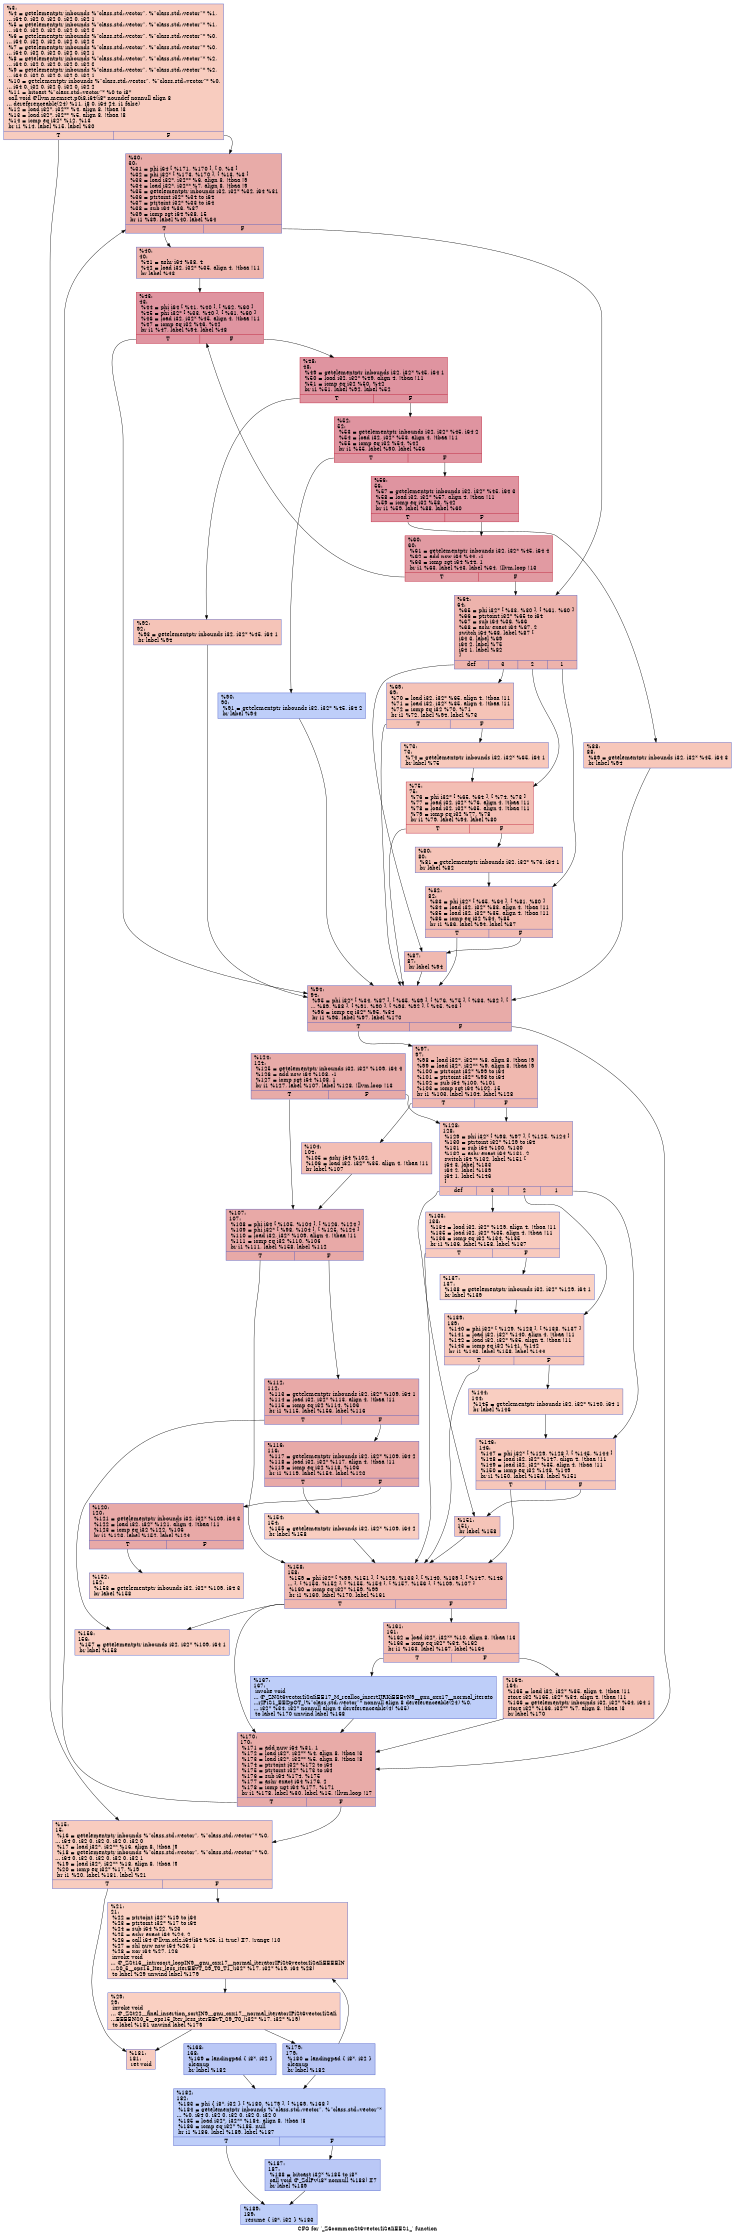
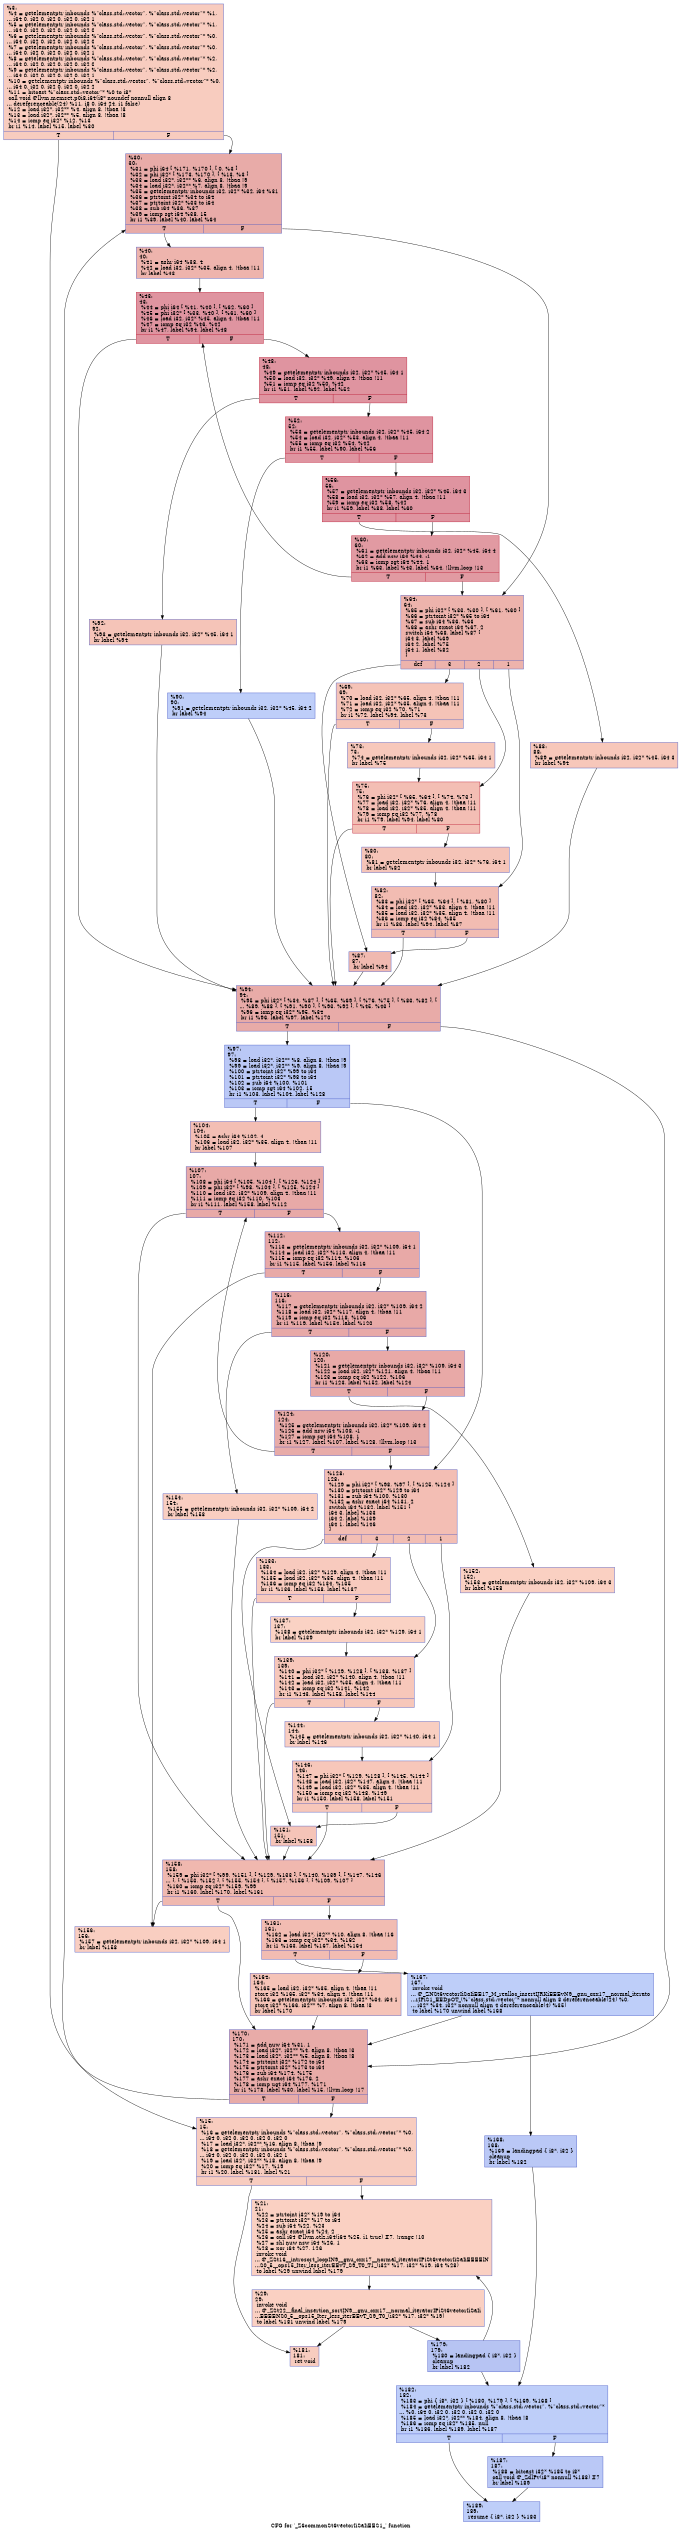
node "%97:": fillcolor #dc5d4a70 -> #6282ea70
edge "%120:" -> "%124:": added
edge "%152:" -> "%158:": added
edge "%167:" -> "%168:": added
